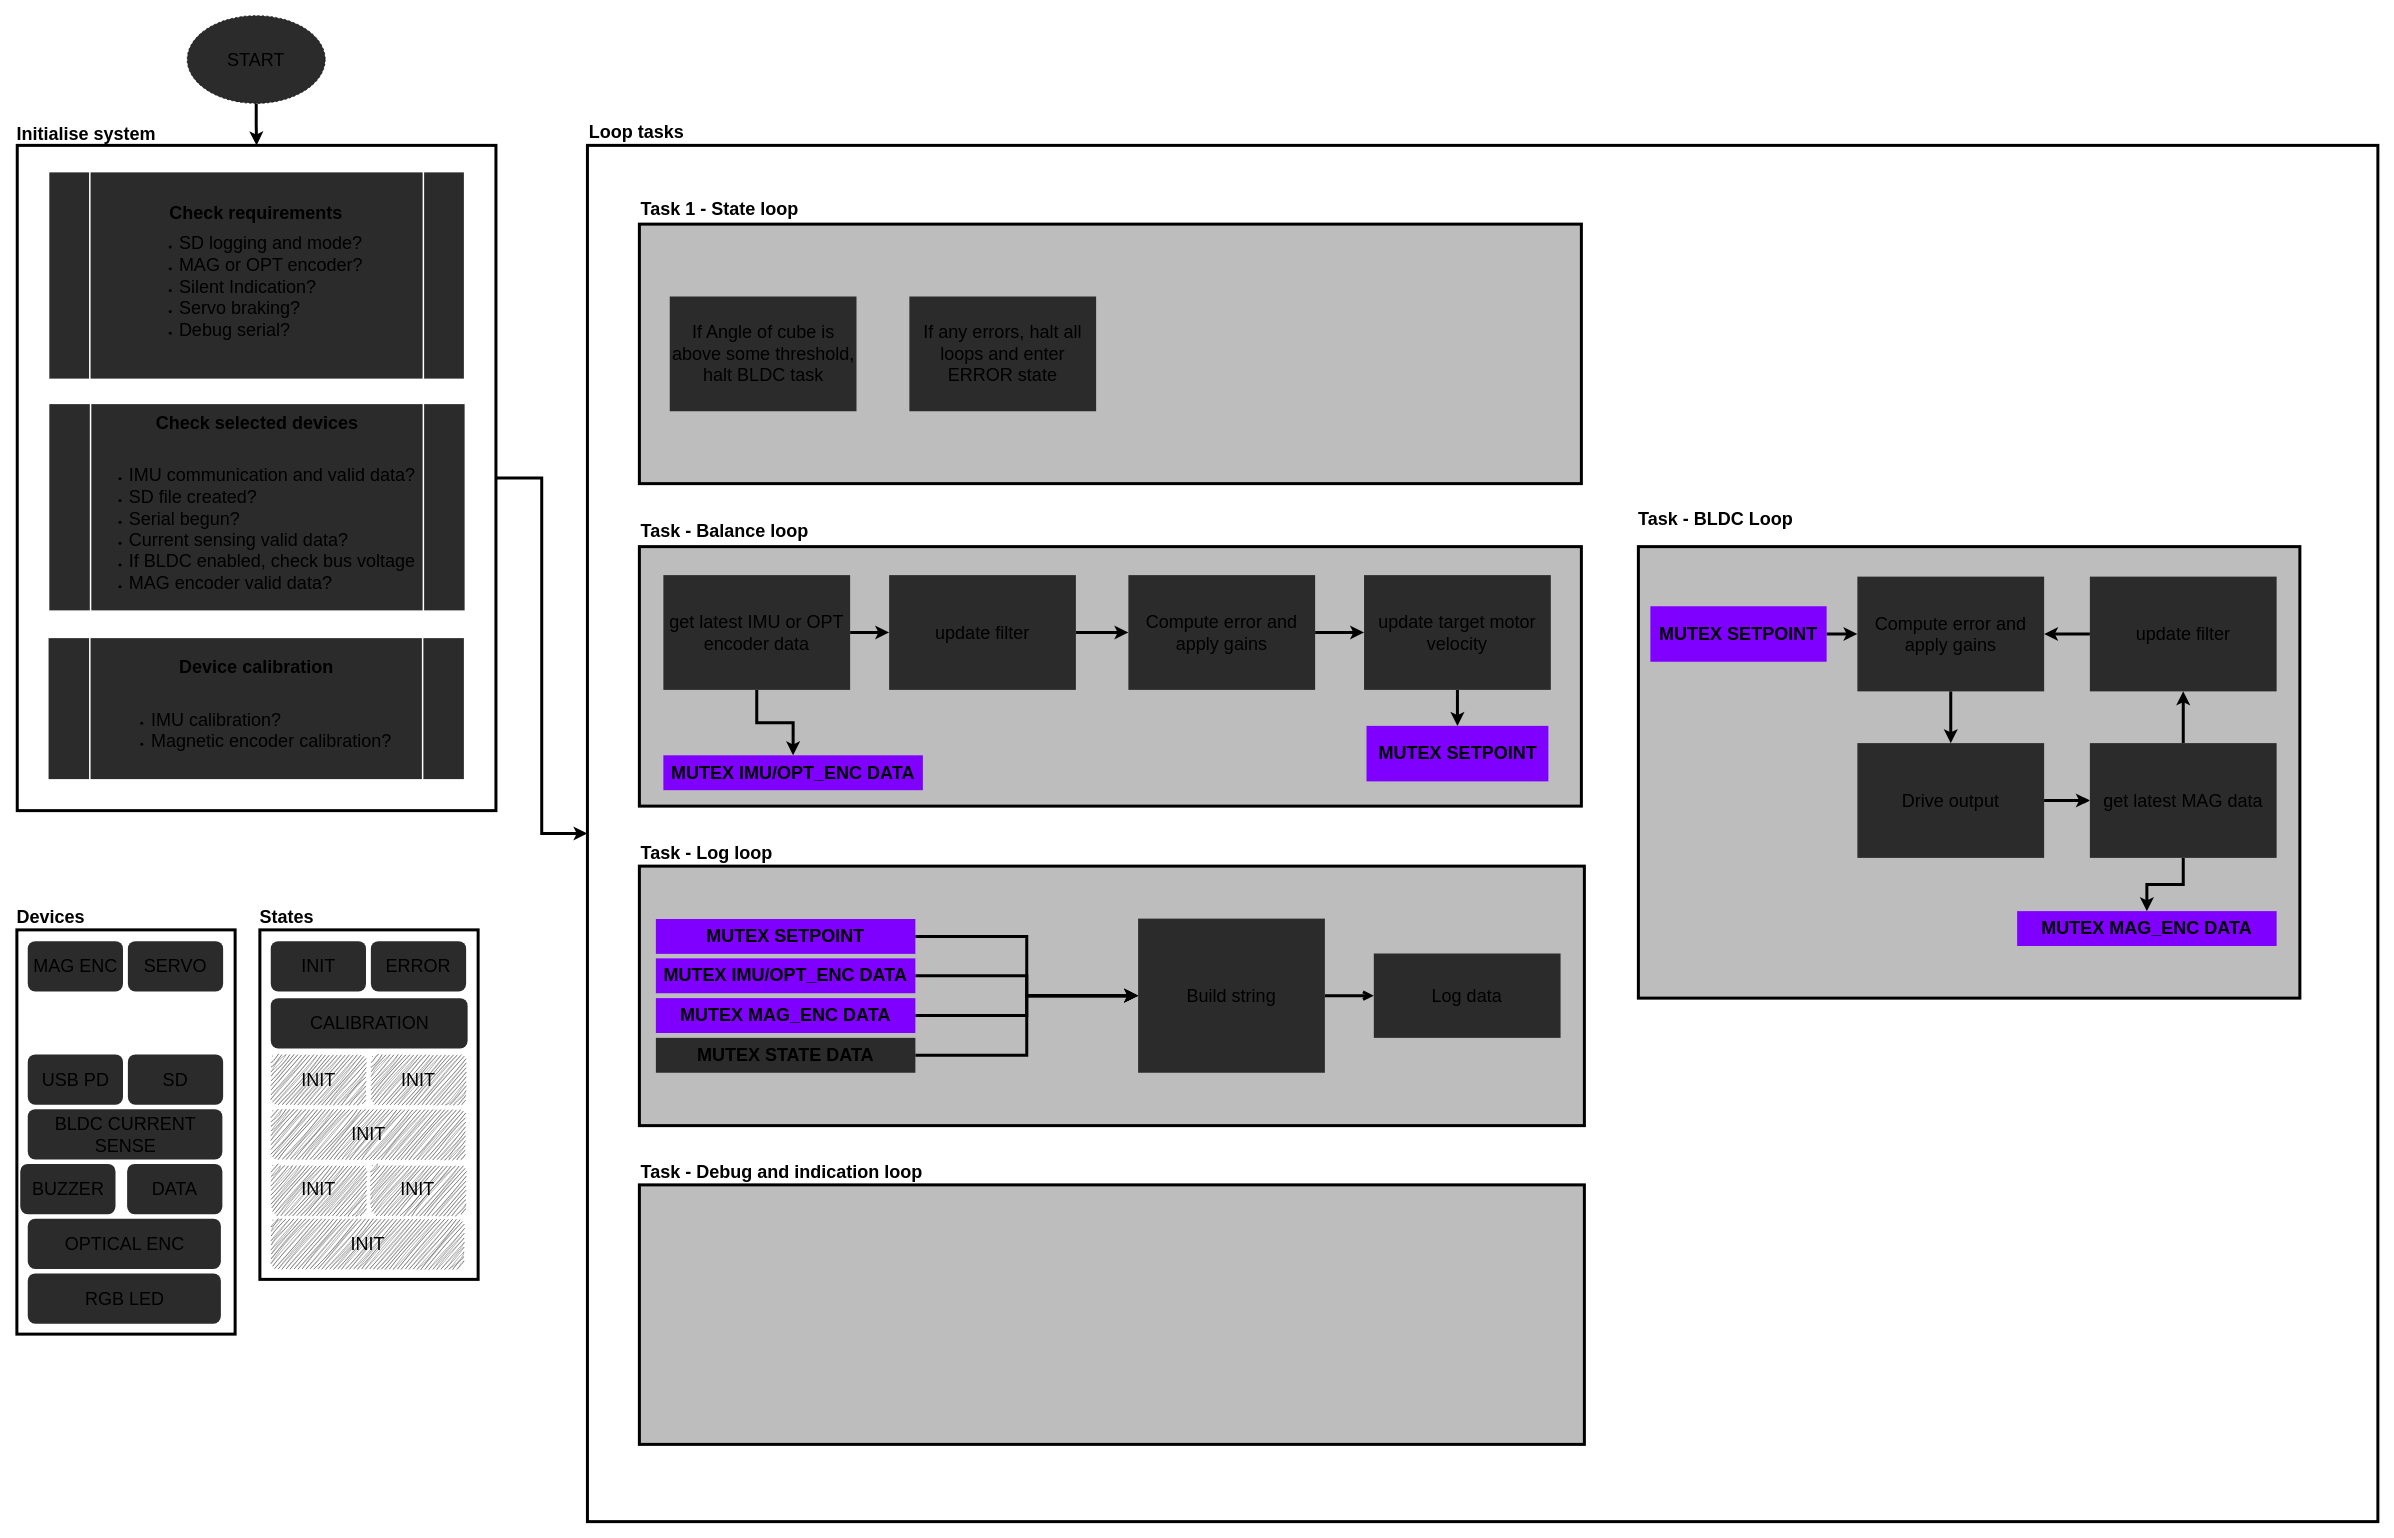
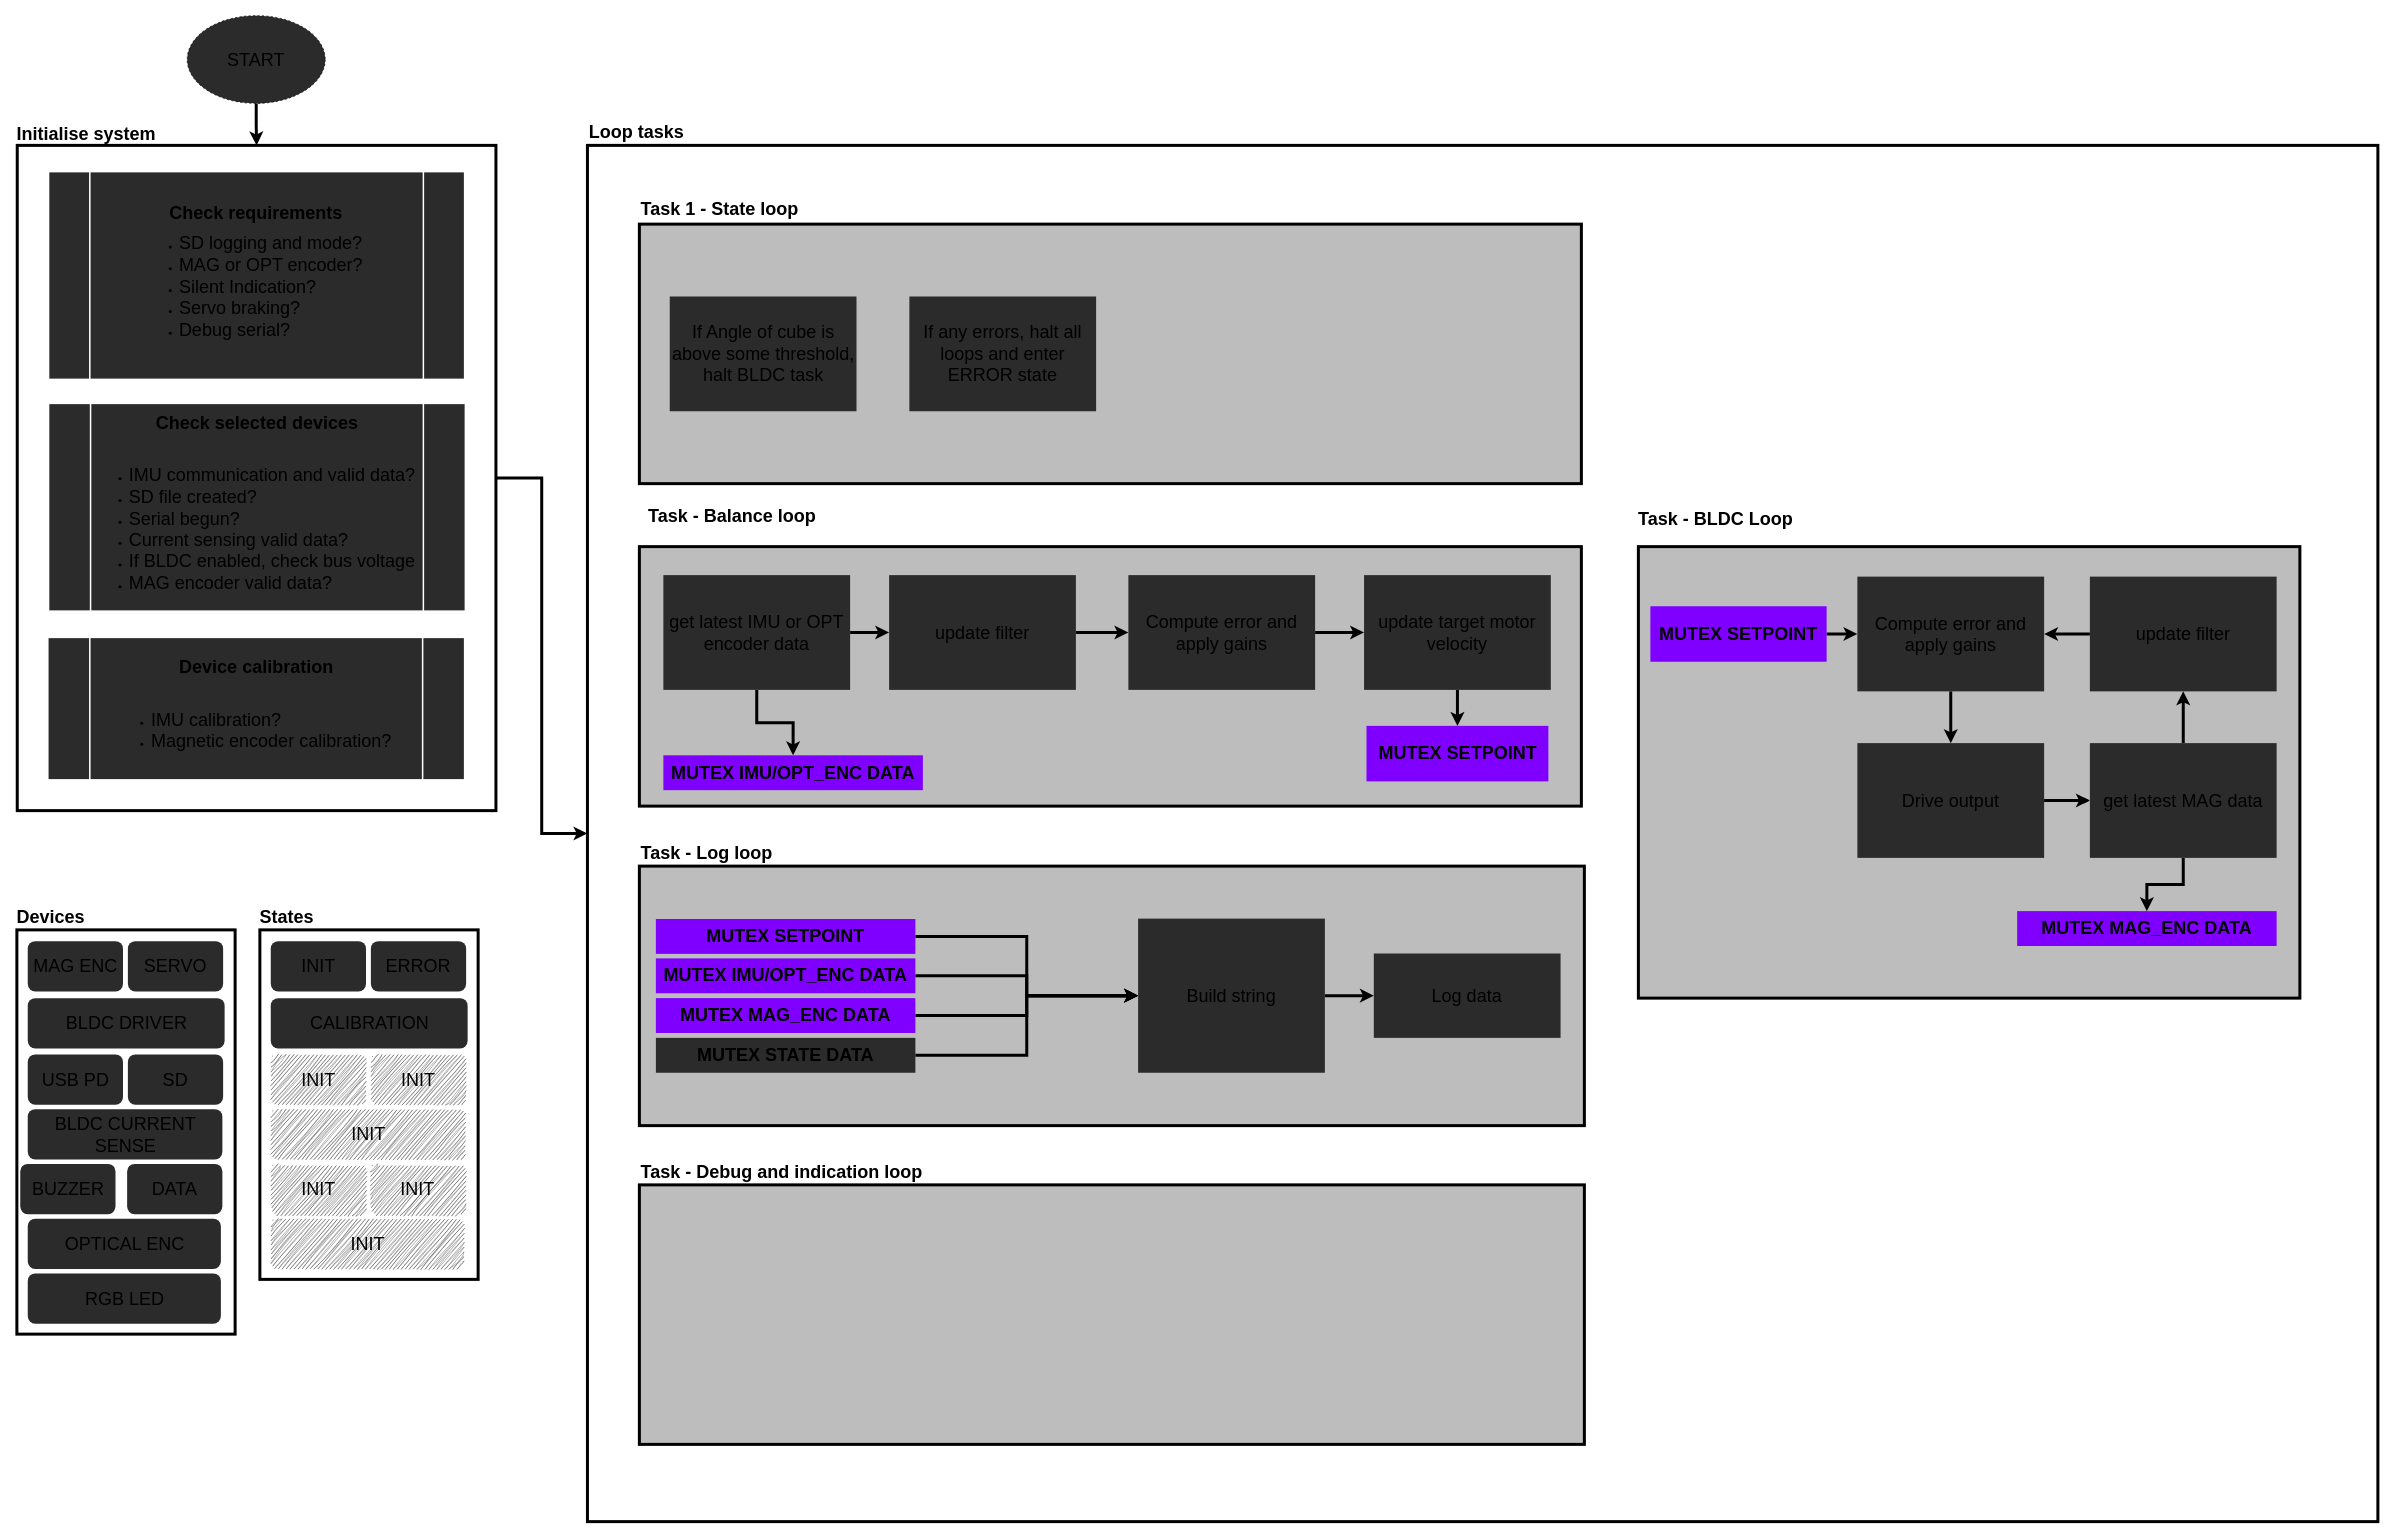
node "Task - Balance loop": moved (743, 531) -> (751, 516)
edge "Build string" -> "Log data": arrowhead open -> classic
node "BLDC DRIVER": added
